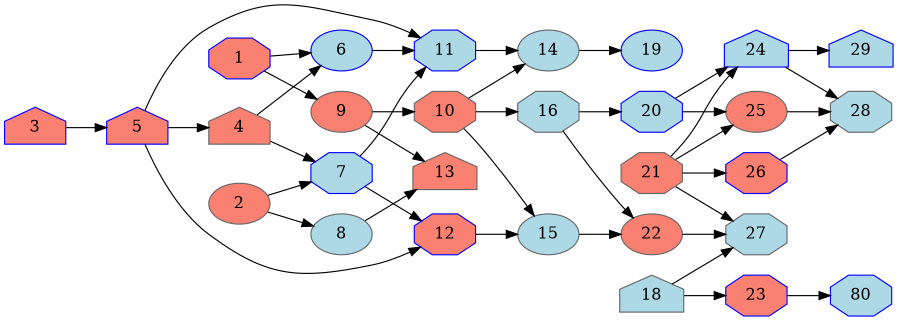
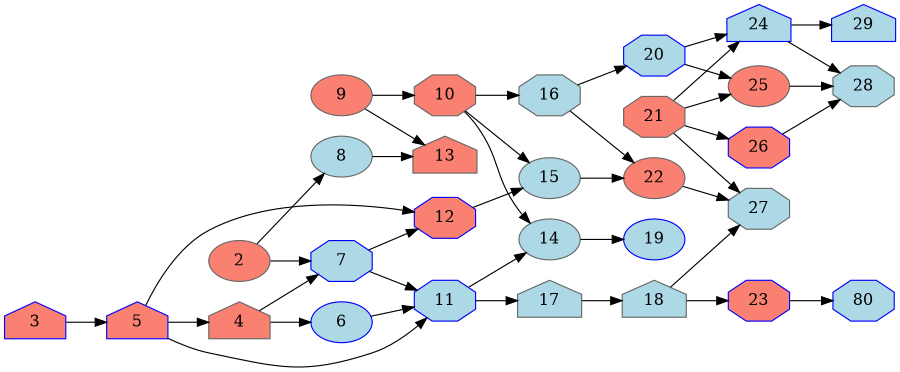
node "1": removed
node "17": added
